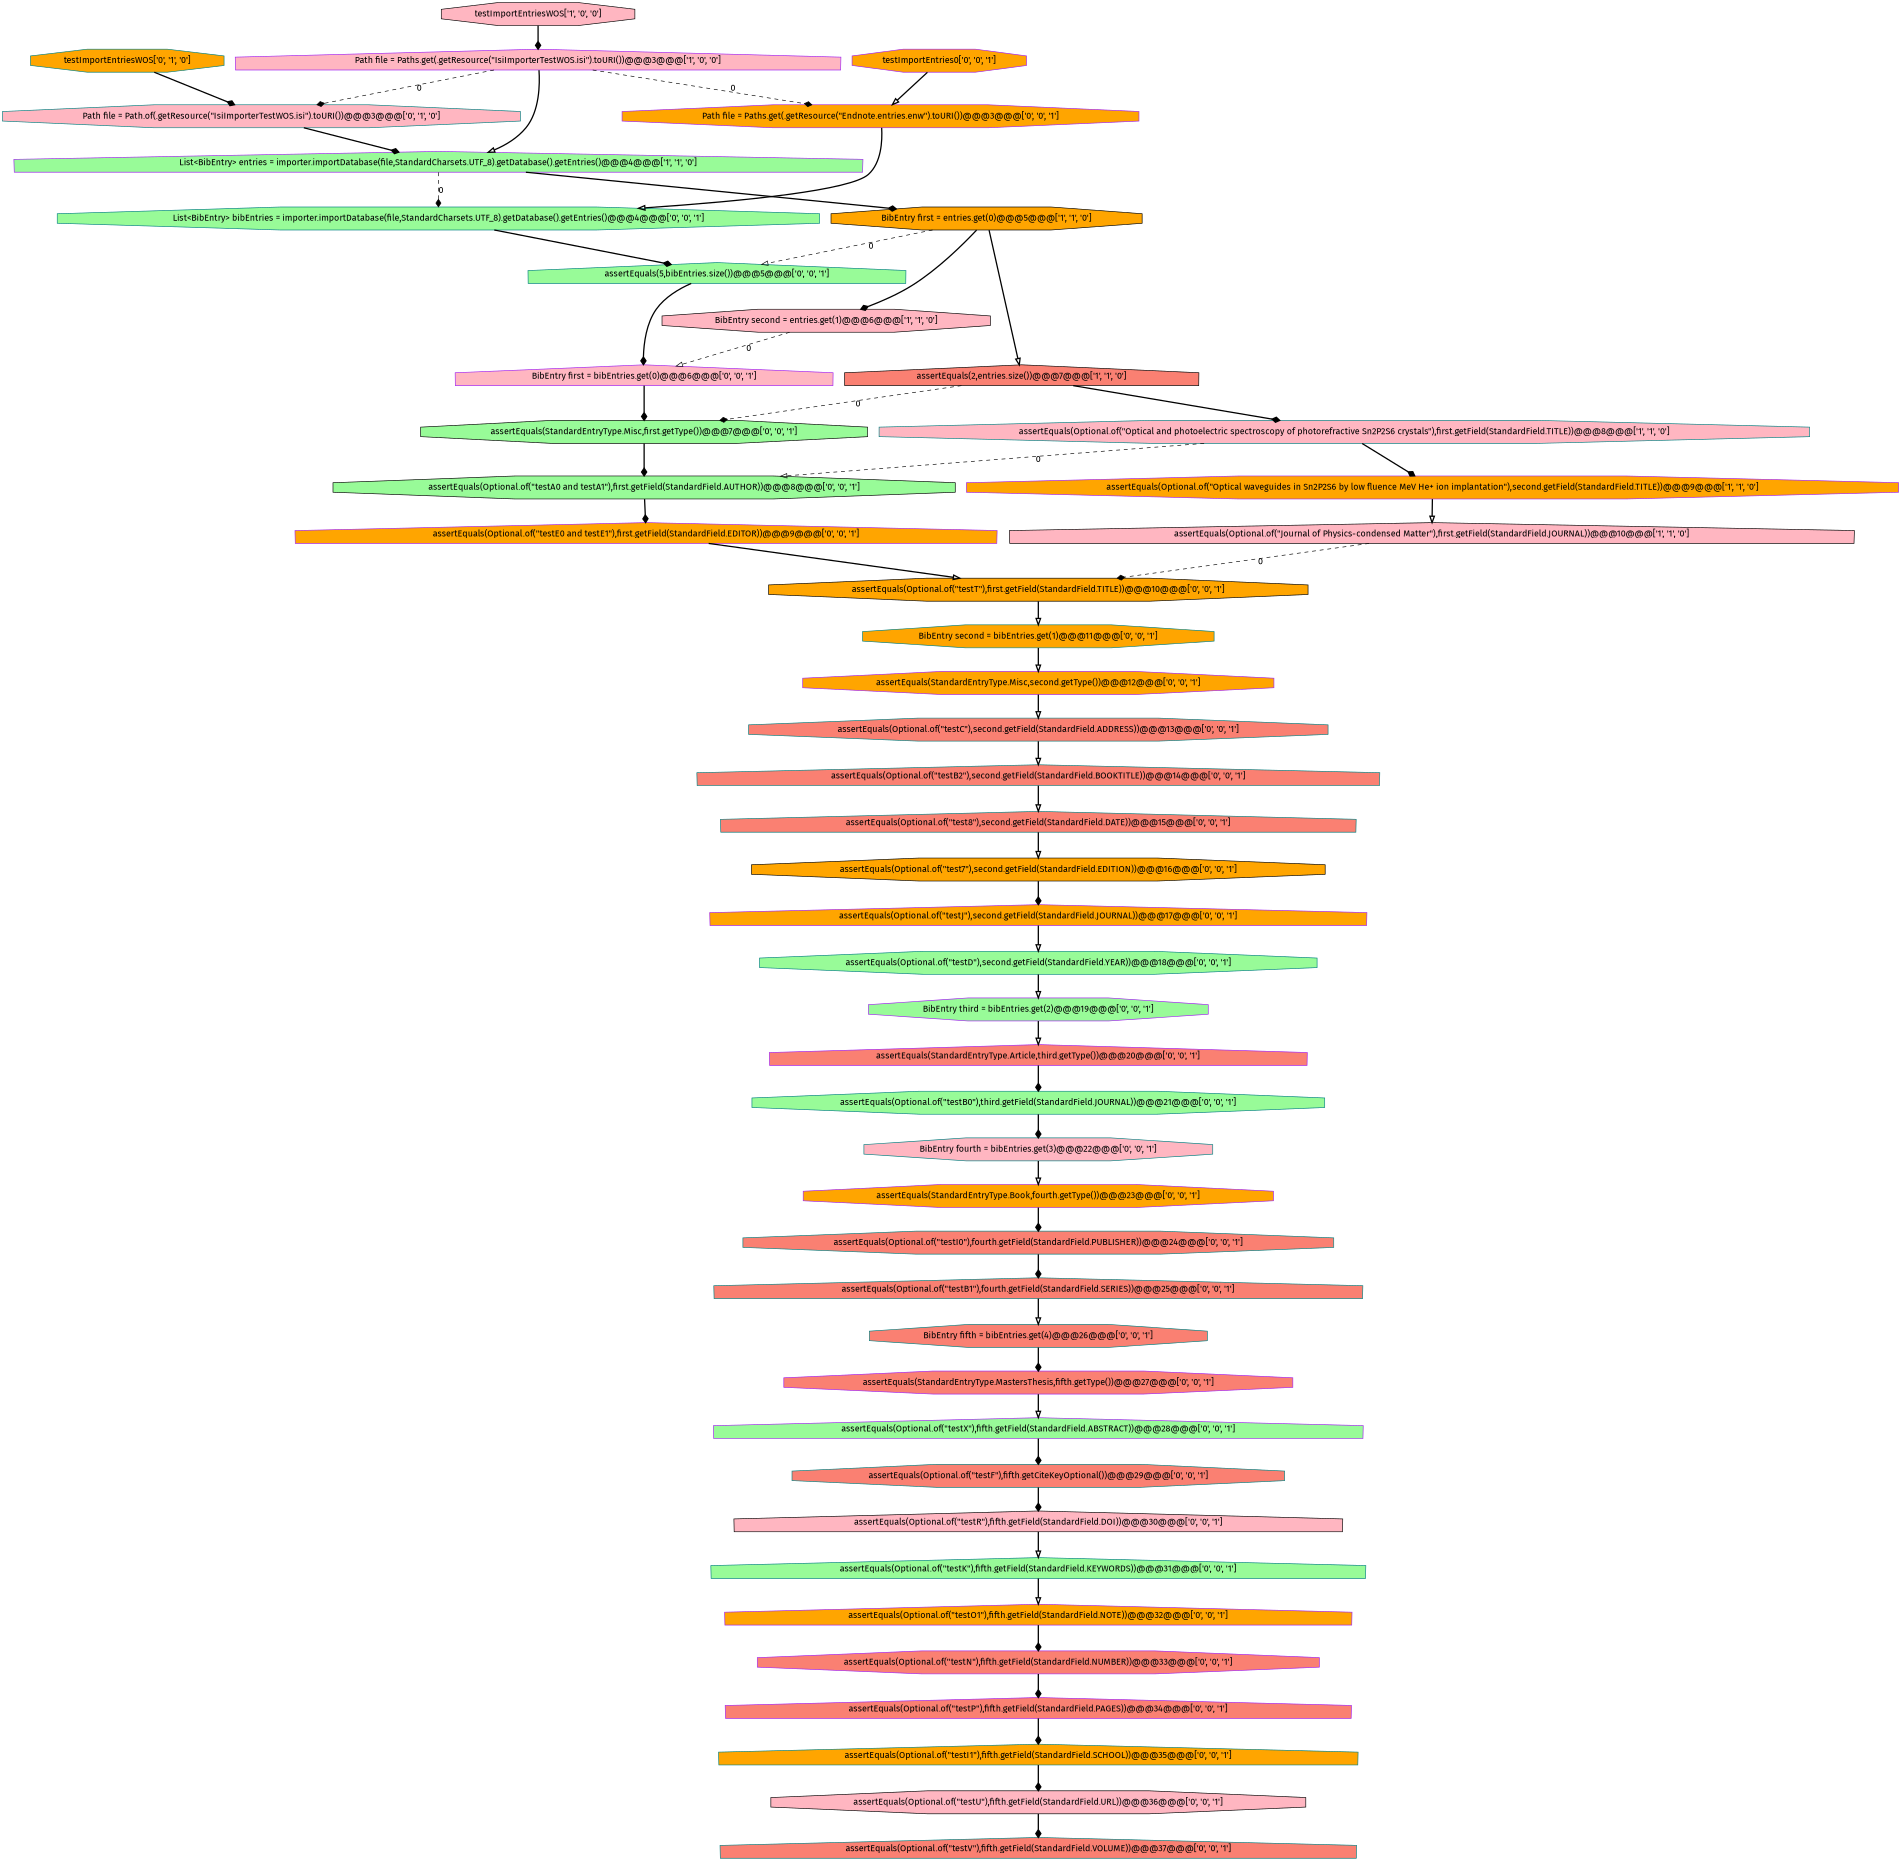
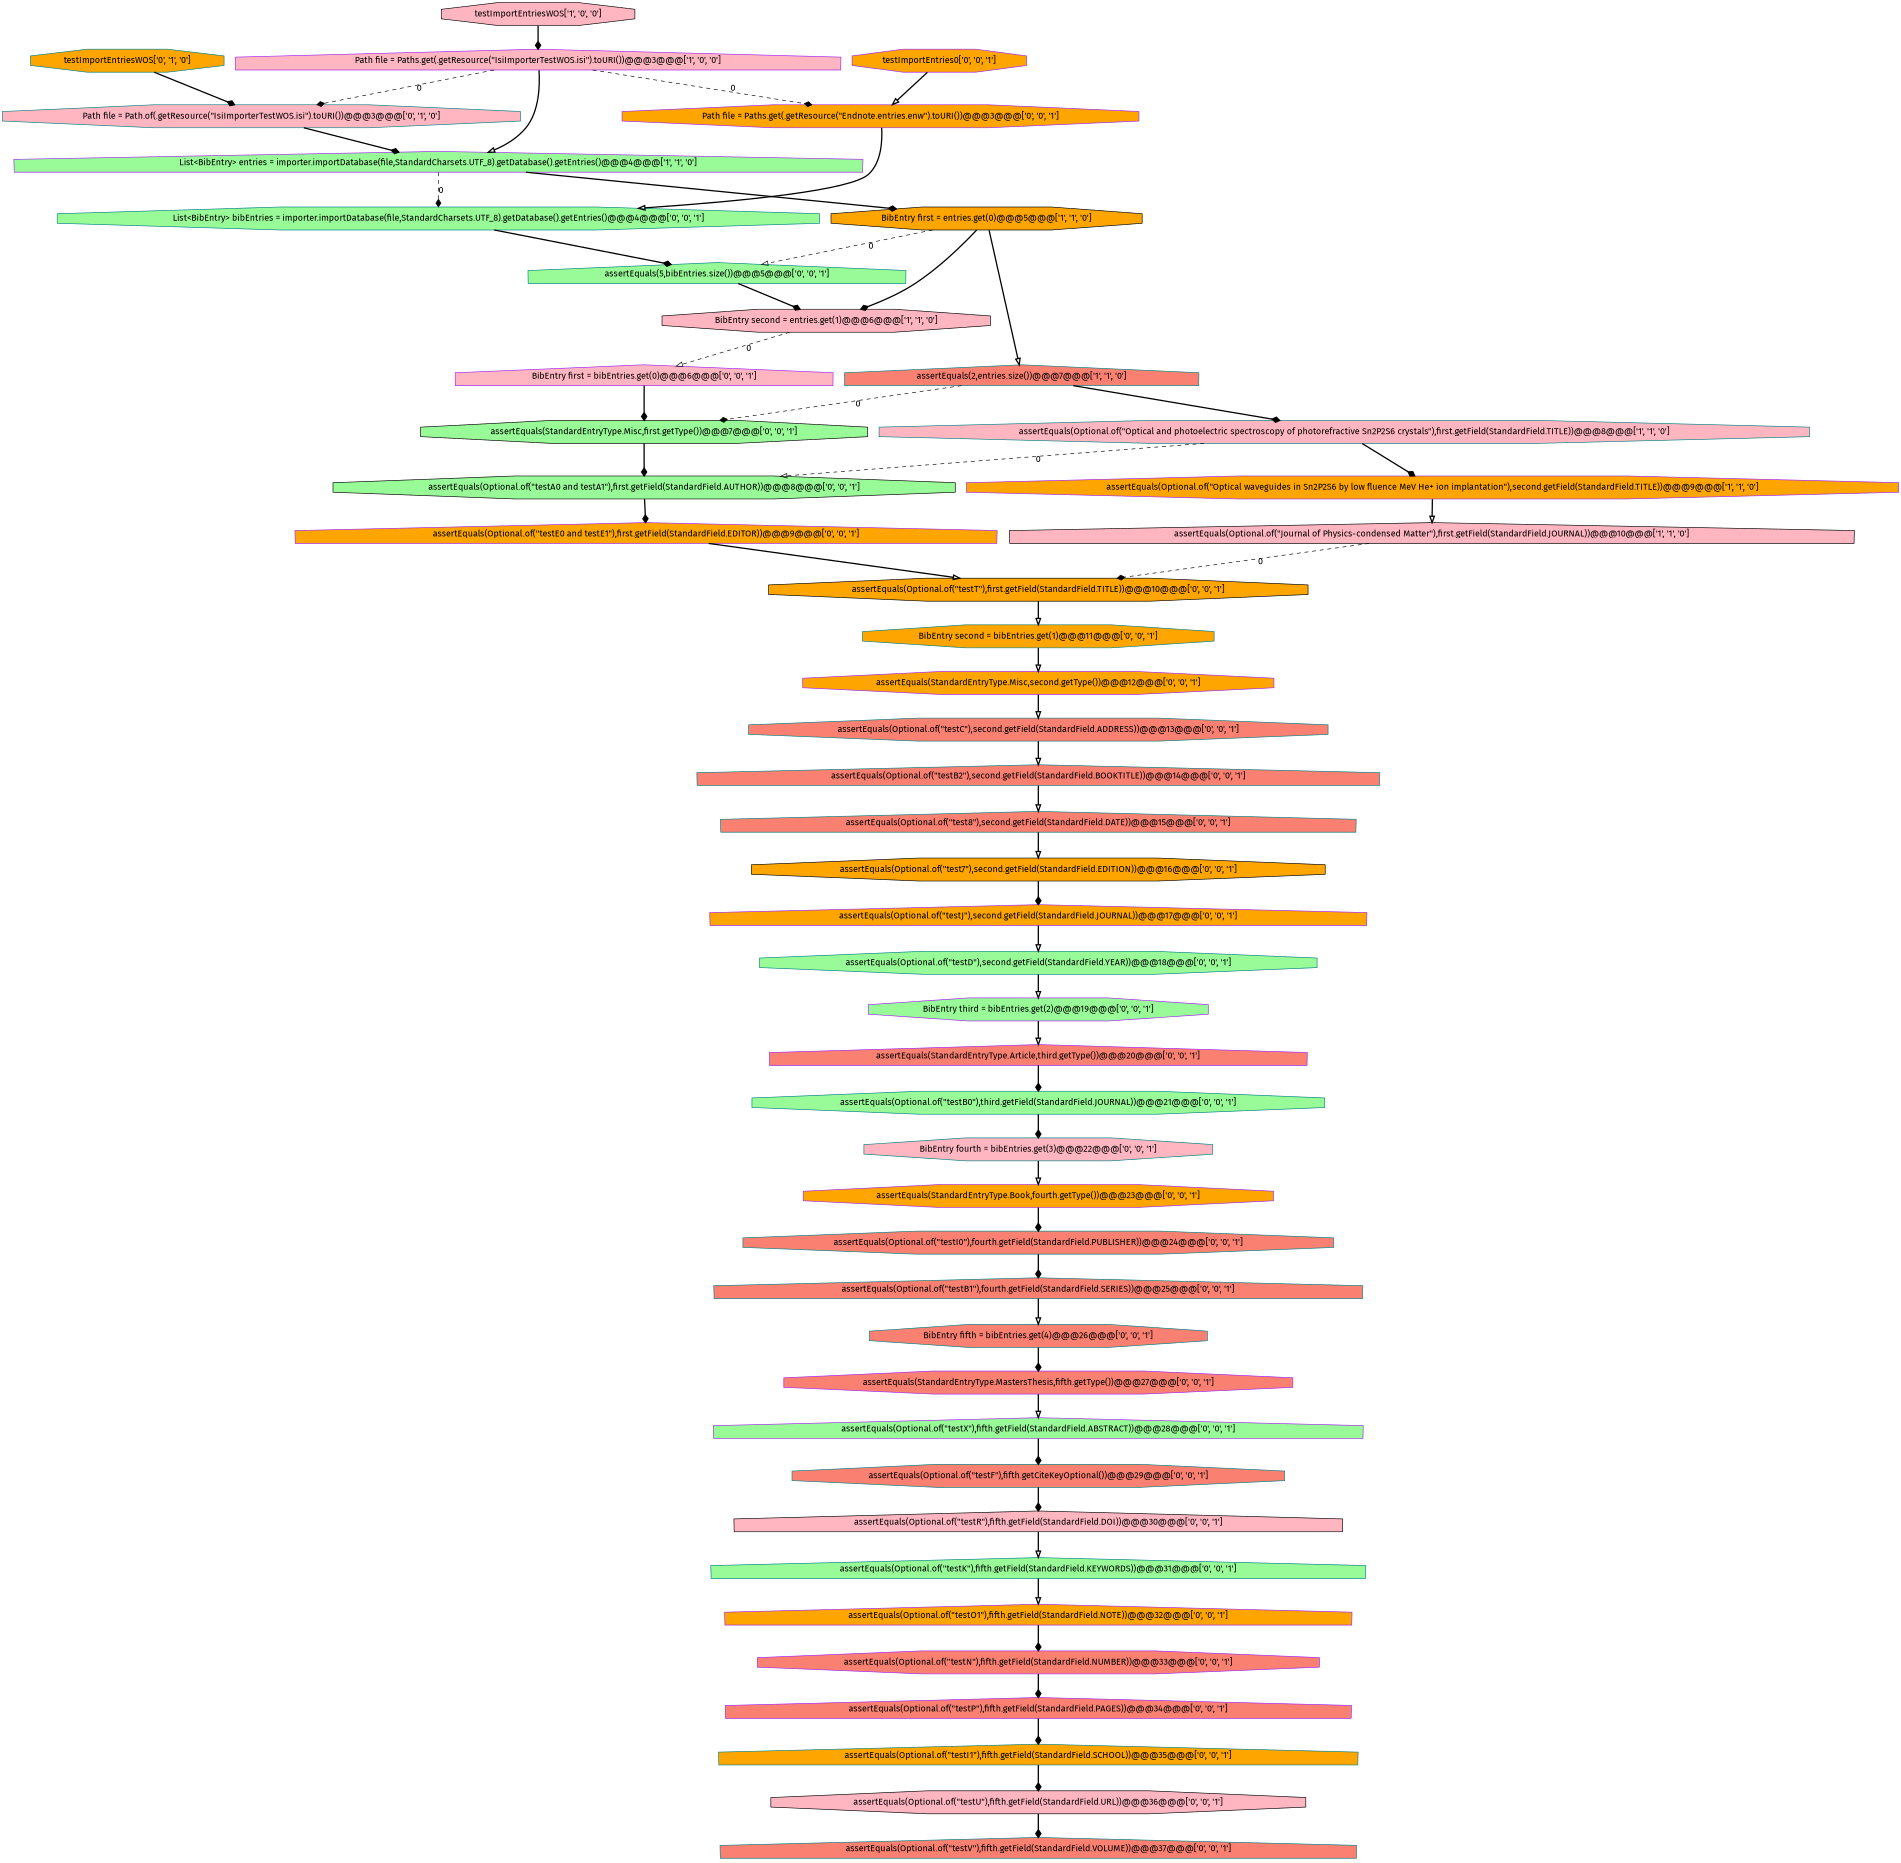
edge "assertEquals(5,bibEntries.size())@@@5@@@['0', '0', '1']" -> "BibEntry first = bibEntries.get(0)@@@6@@@['0', '0', '1']": now "assertEquals(5,bibEntries.size())@@@5@@@['0', '0', '1']" -> "BibEntry second = entries.get(1)@@@6@@@['1', '1', '0']"
node "assertEquals(2,entries.size())@@@7@@@['1', '1', '0']": color black -> teal
